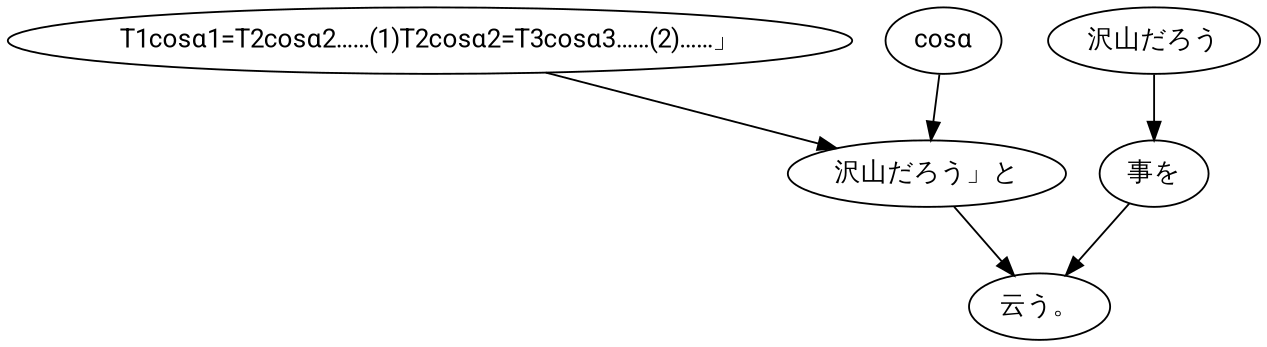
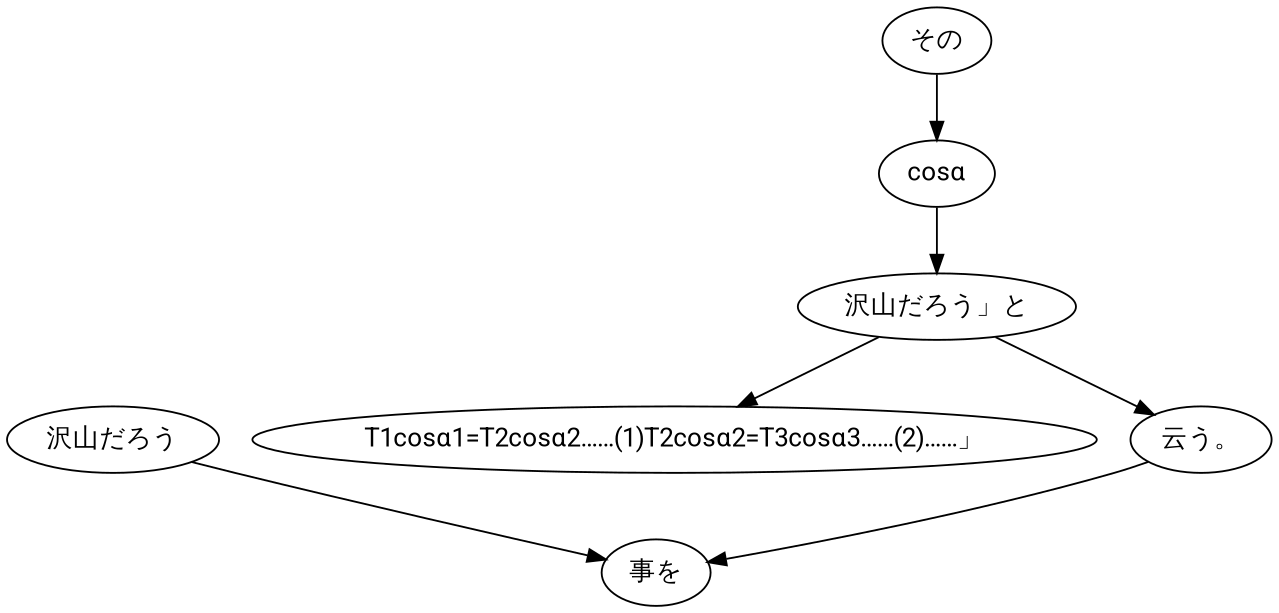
node "その": added
edge "T1cosα1=T2cosα2……(1)T2cosα2=T3cosα3……(2)……」" -> "沢山だろう」と": reversed
edge "事を" -> "云う。": reversed
